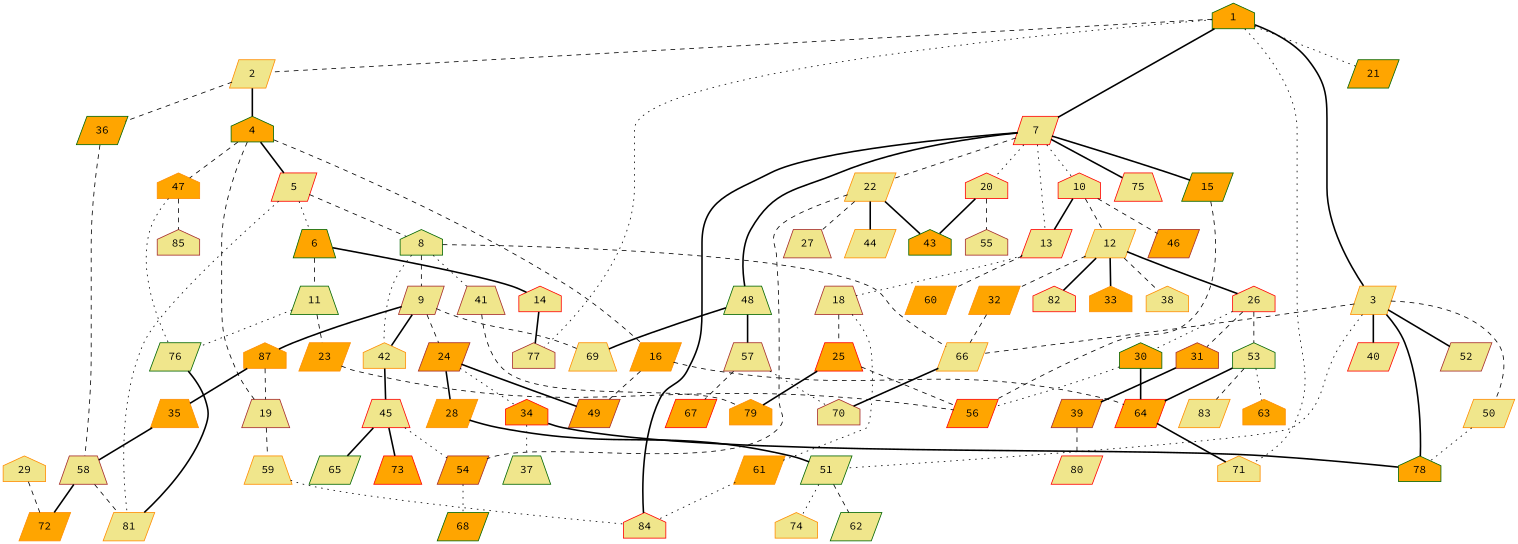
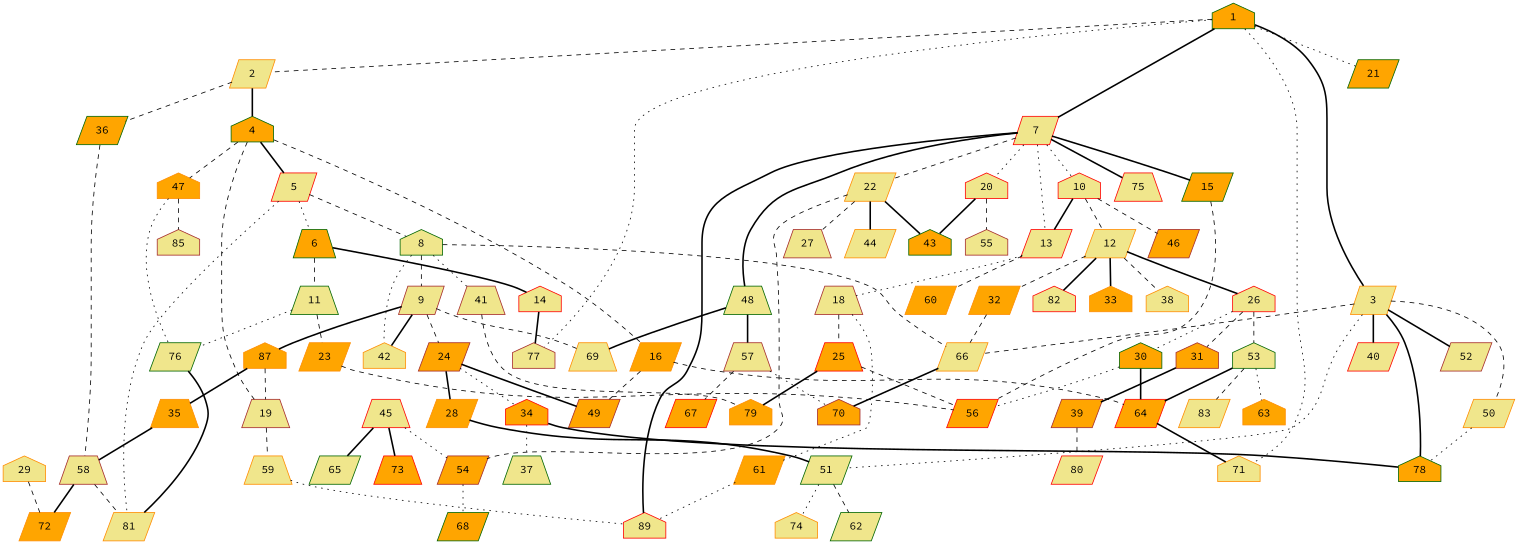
edge "42" -- "45": removed
node "70": fillcolor khaki -> orange
node "84": label "84" -> "89"
